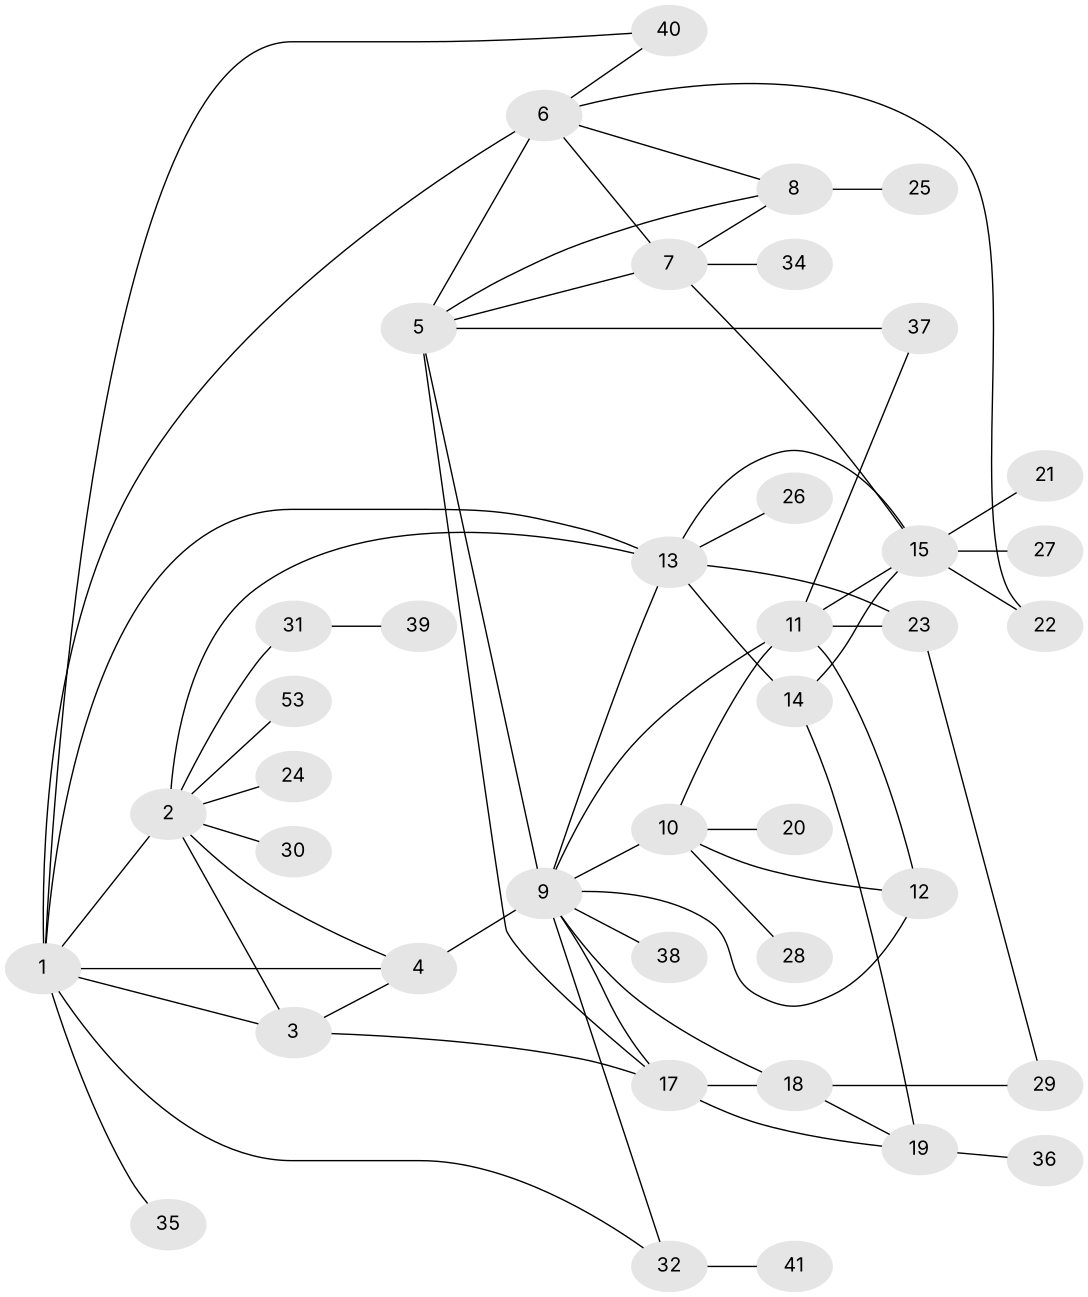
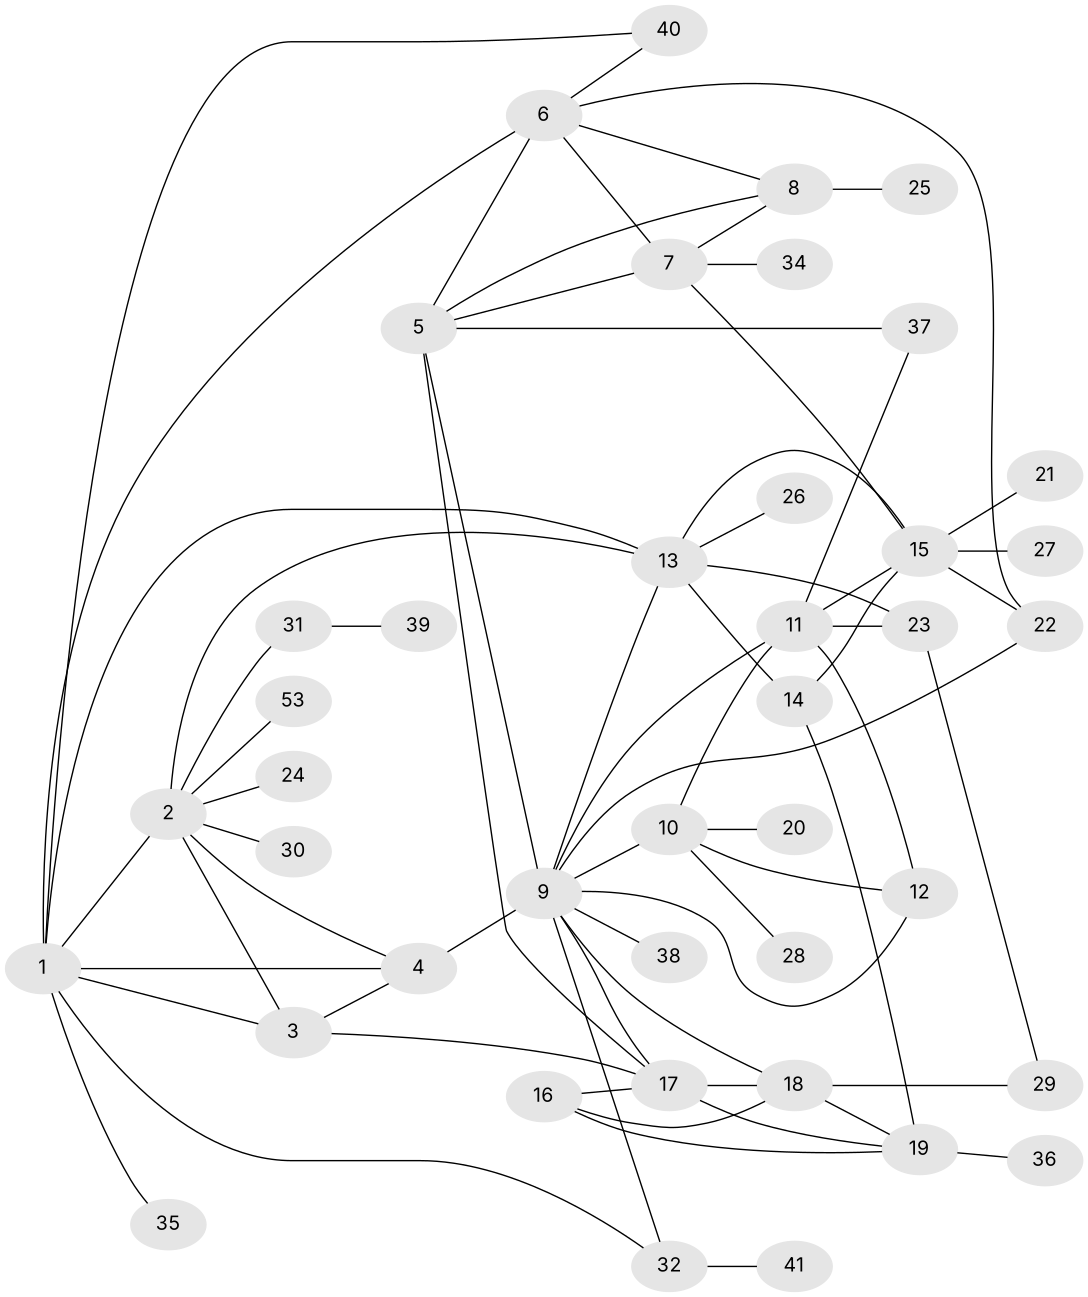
edge "22" -- "9": added
node "16": added
